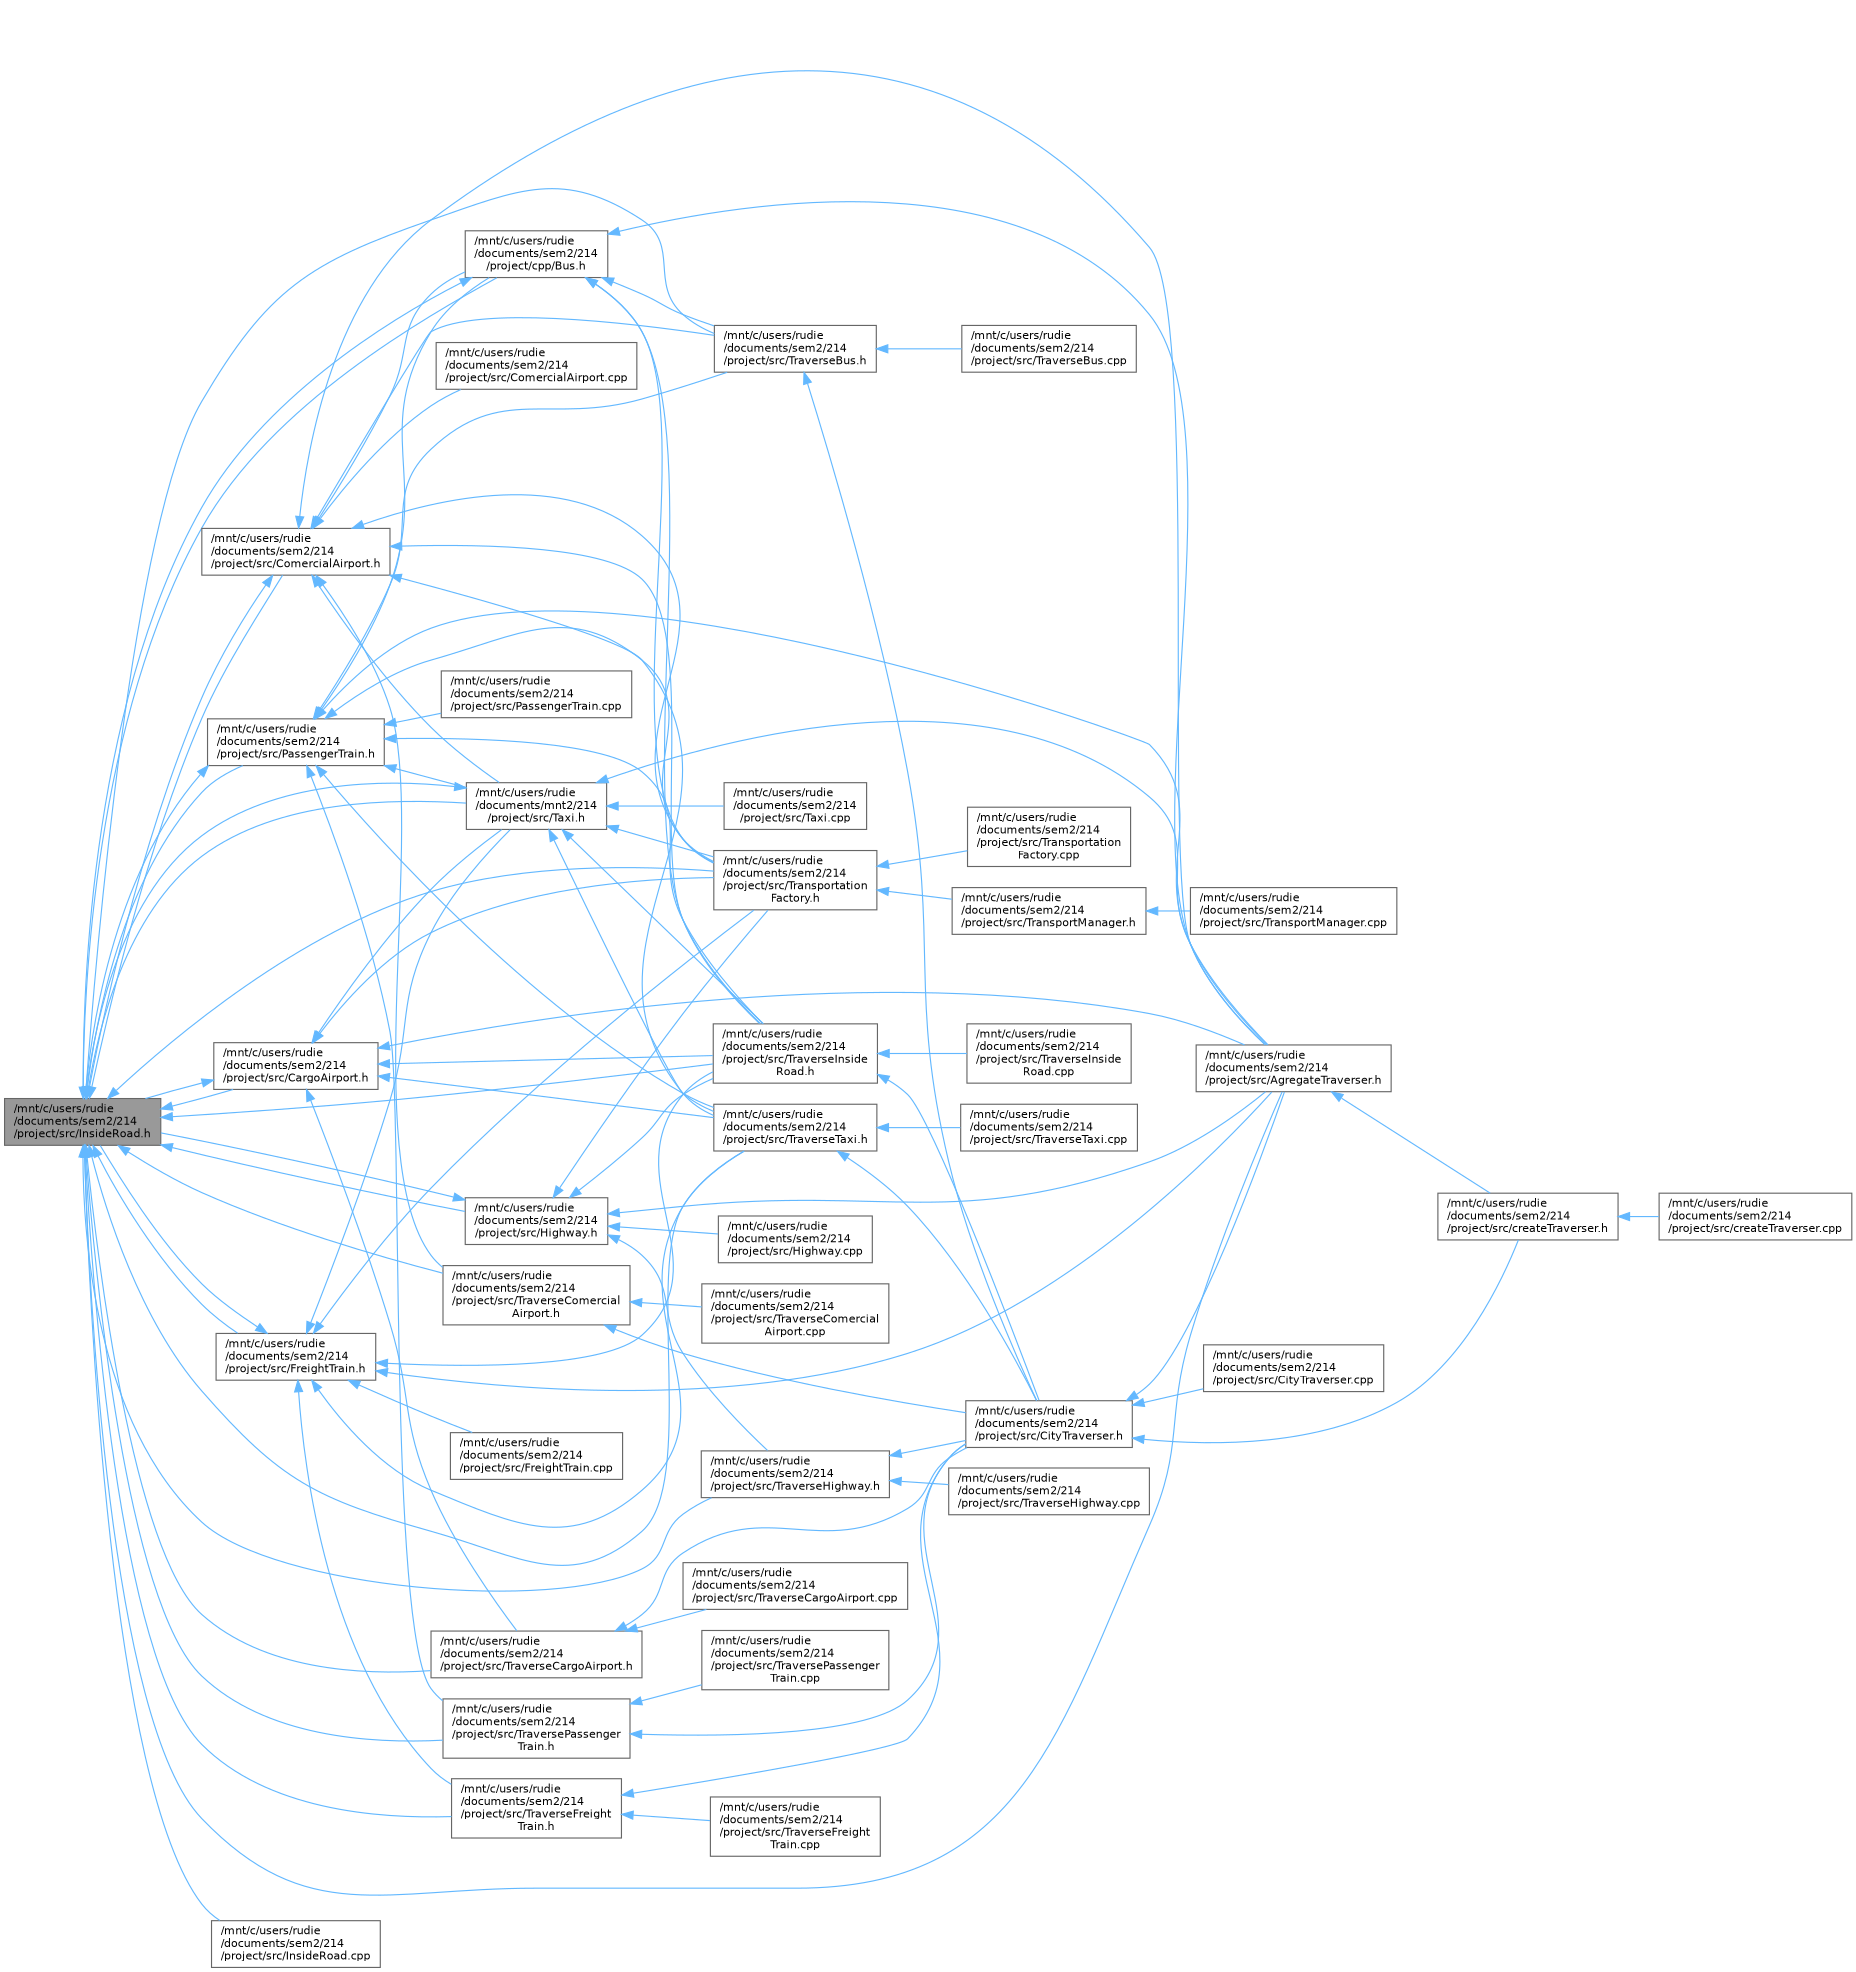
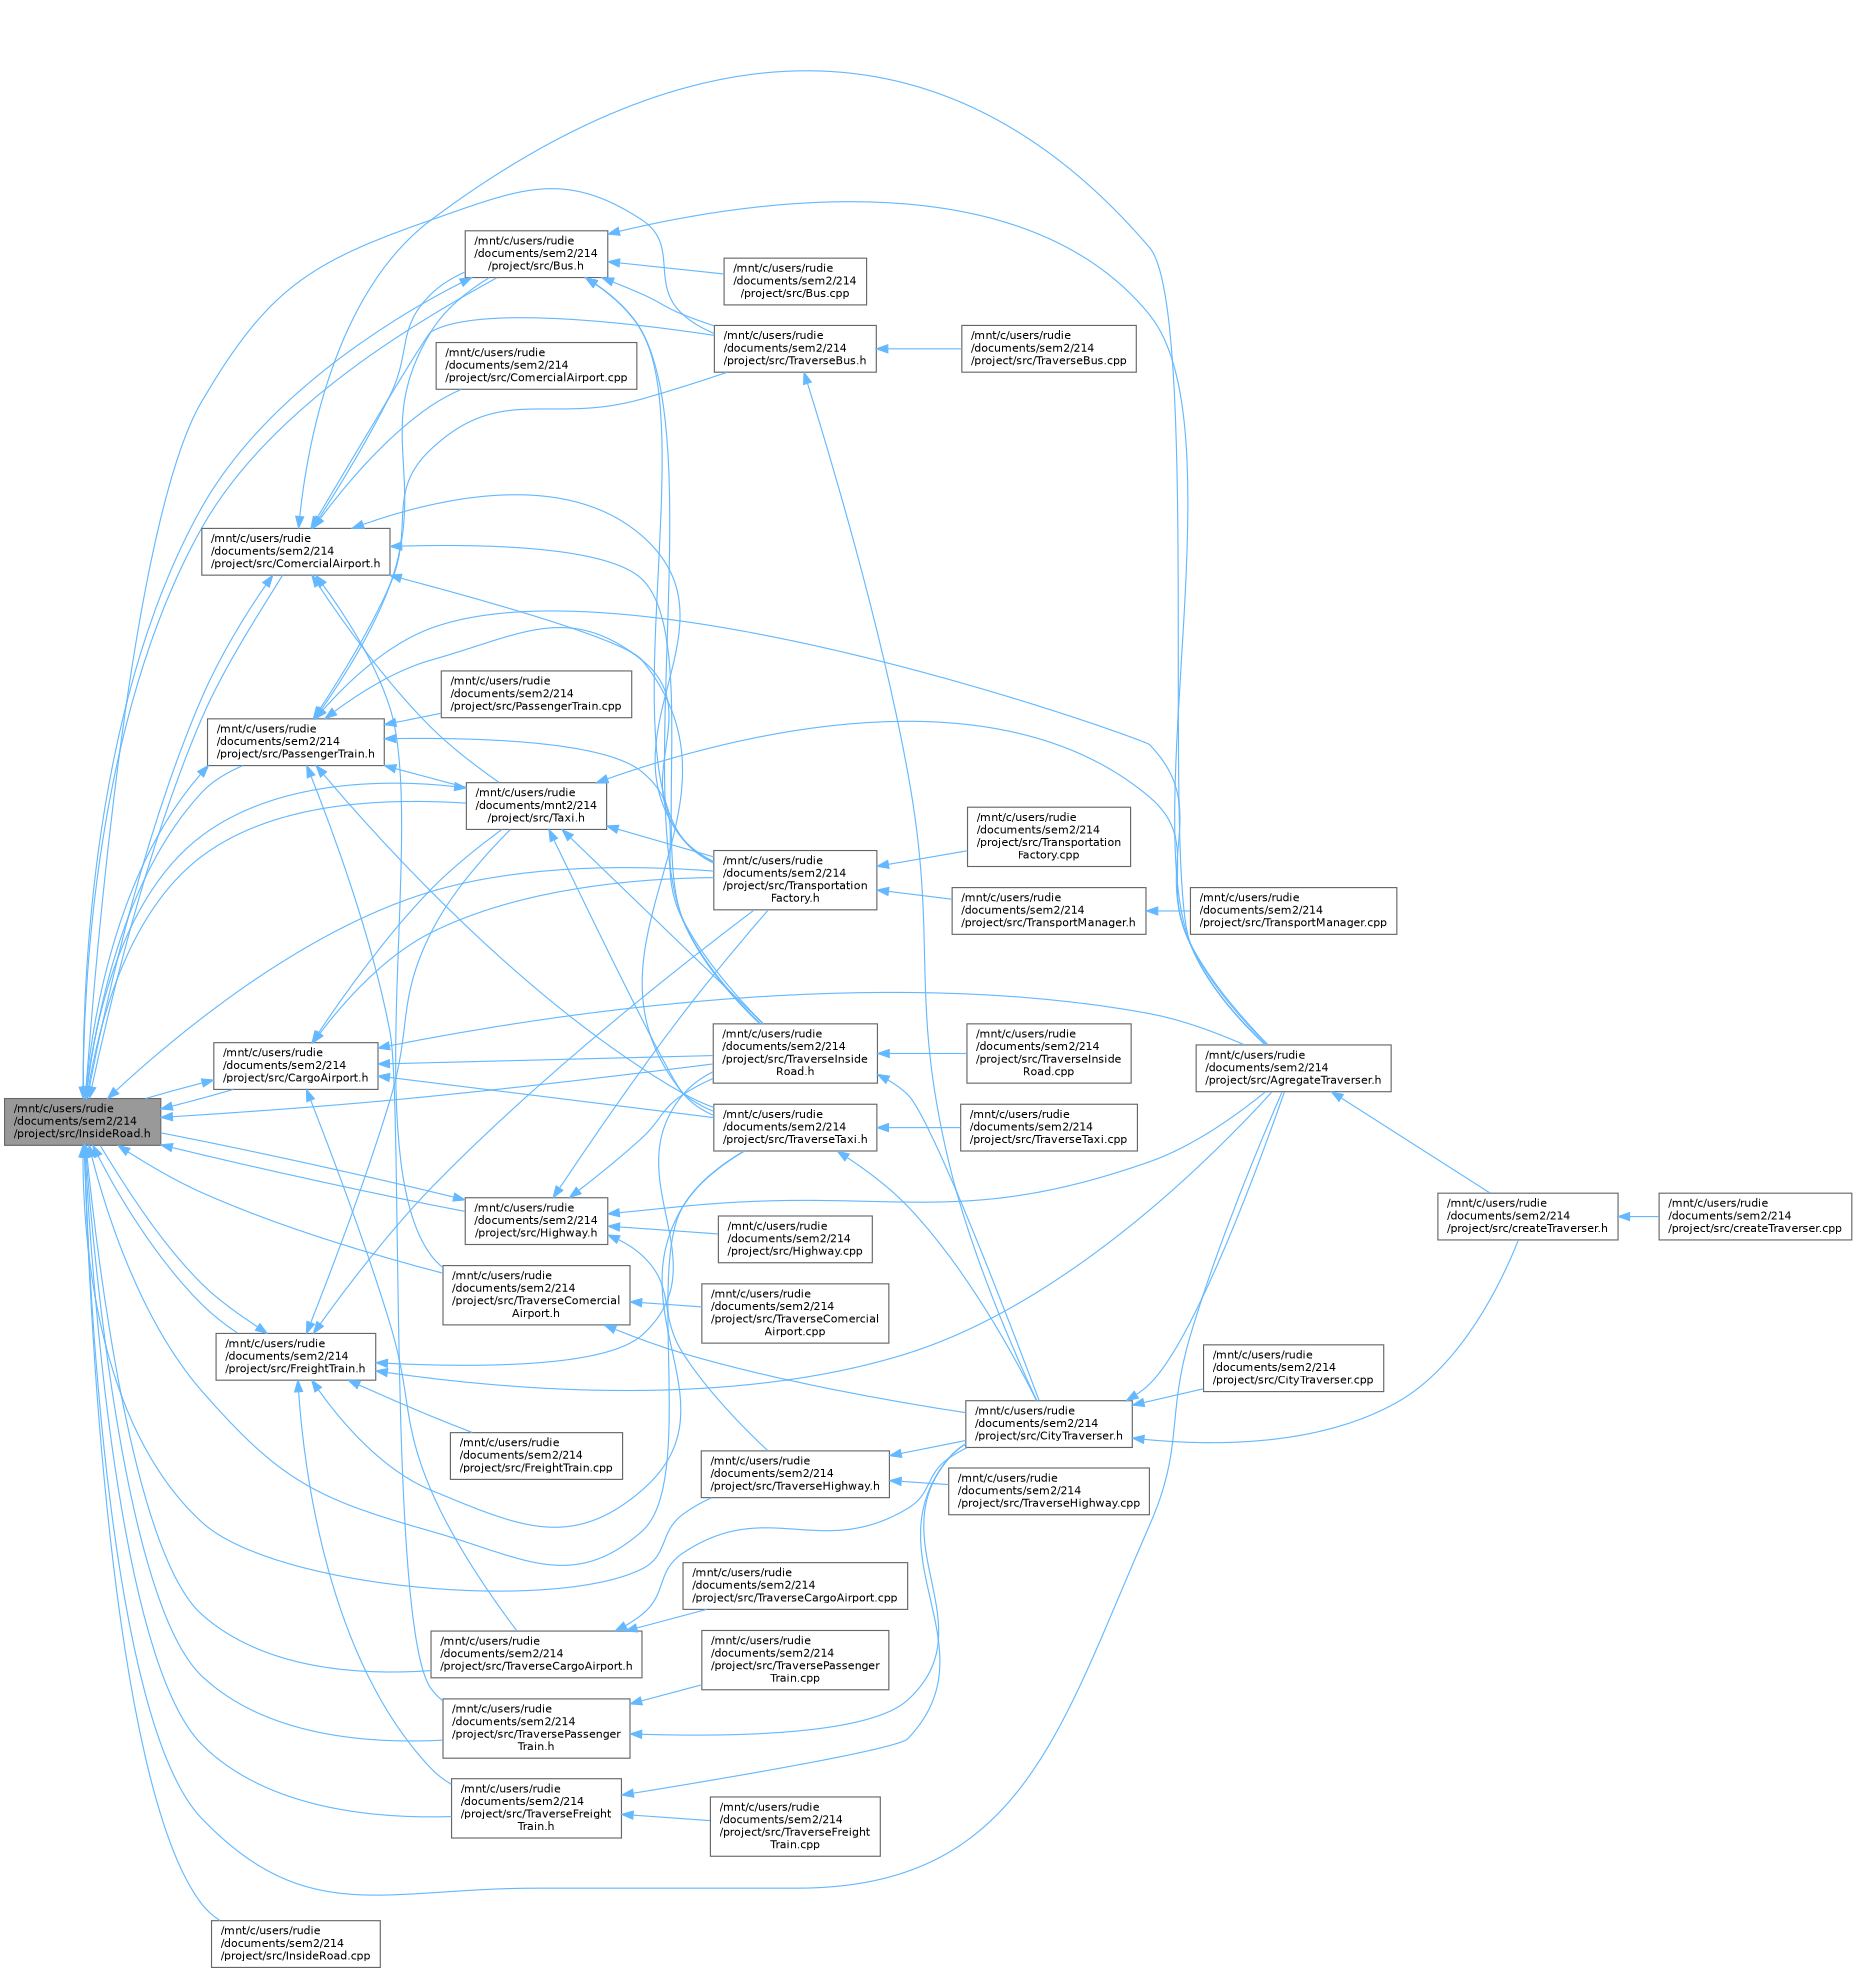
node "/mnt/c/users/rudie /documents/sem2/214 /project/cpp/Bus.h": label "/mnt/c/users/rudie /documents/sem2/214 /project/cpp/Bus.h" -> "/mnt/c/users/rudie /documents/sem2/214 /project/src/Bus.h"
node "/mnt/c/users/rudie /documents/sem2/214 /project/src/Bus.cpp": added
node "/mnt/c/users/rudie /documents/sem2/214 /project/src/Taxi.cpp": removed
